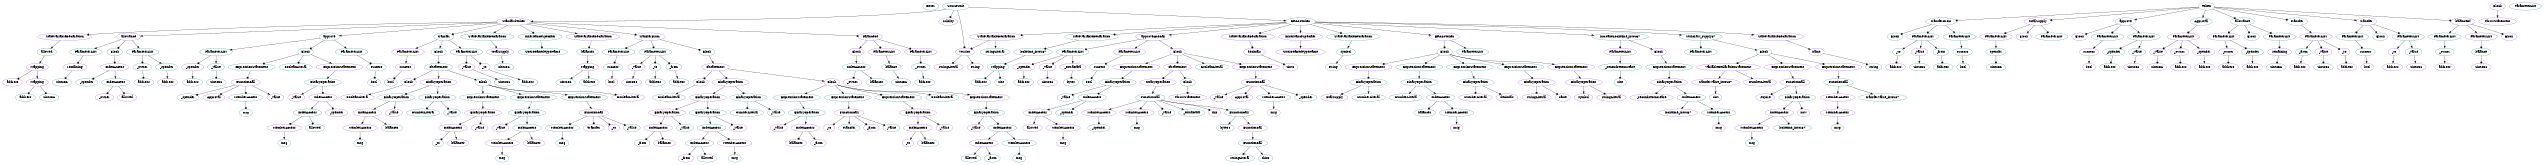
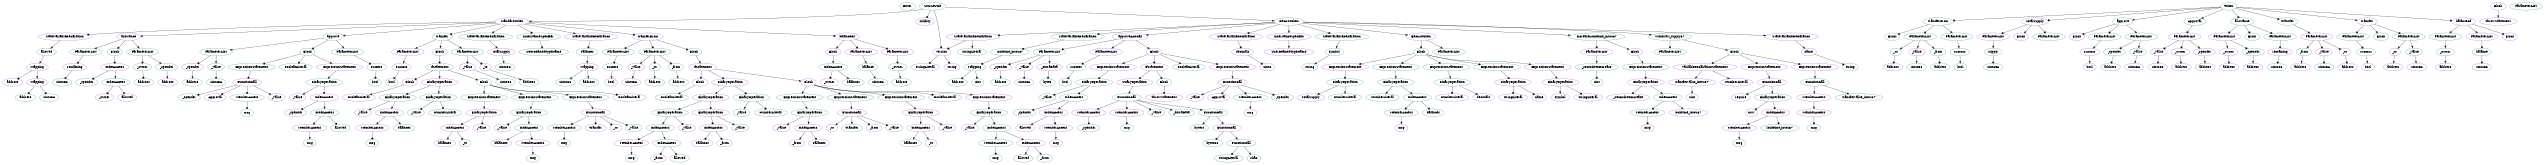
node "spender": label "spender" -> "supply"
node "this": removed
node "bytes32": added
node "this3": label "this3" -> "sha3"
